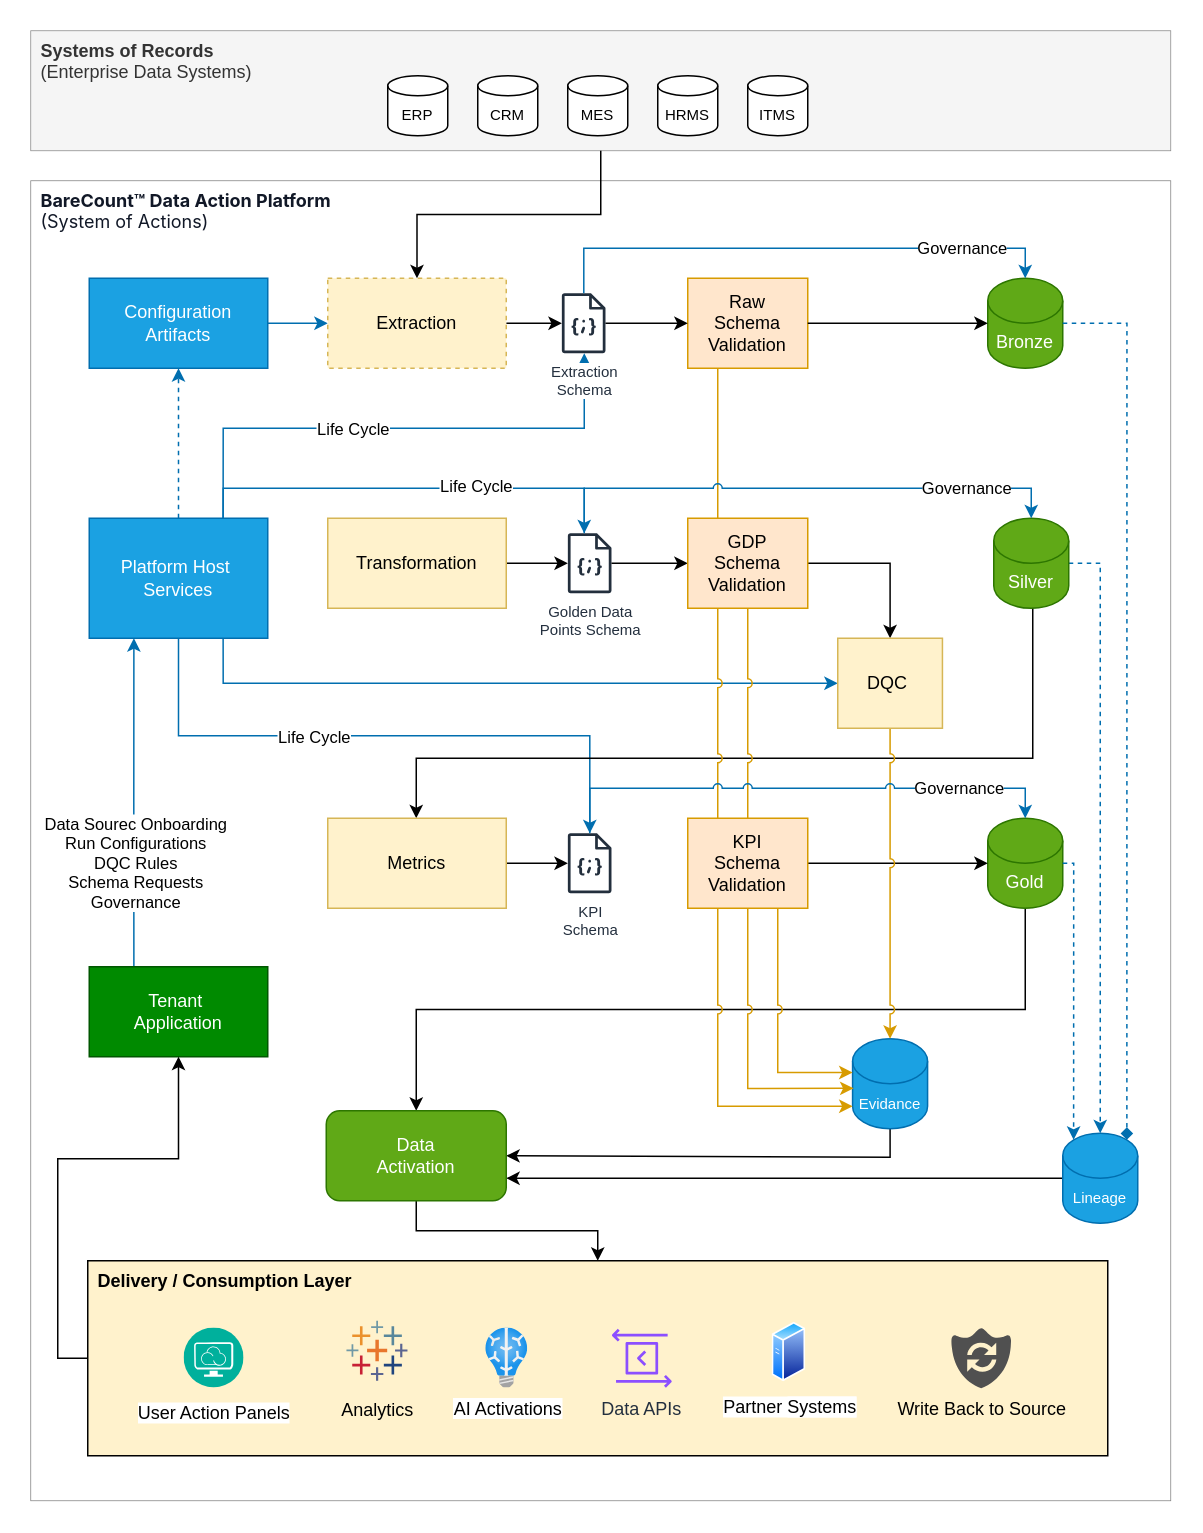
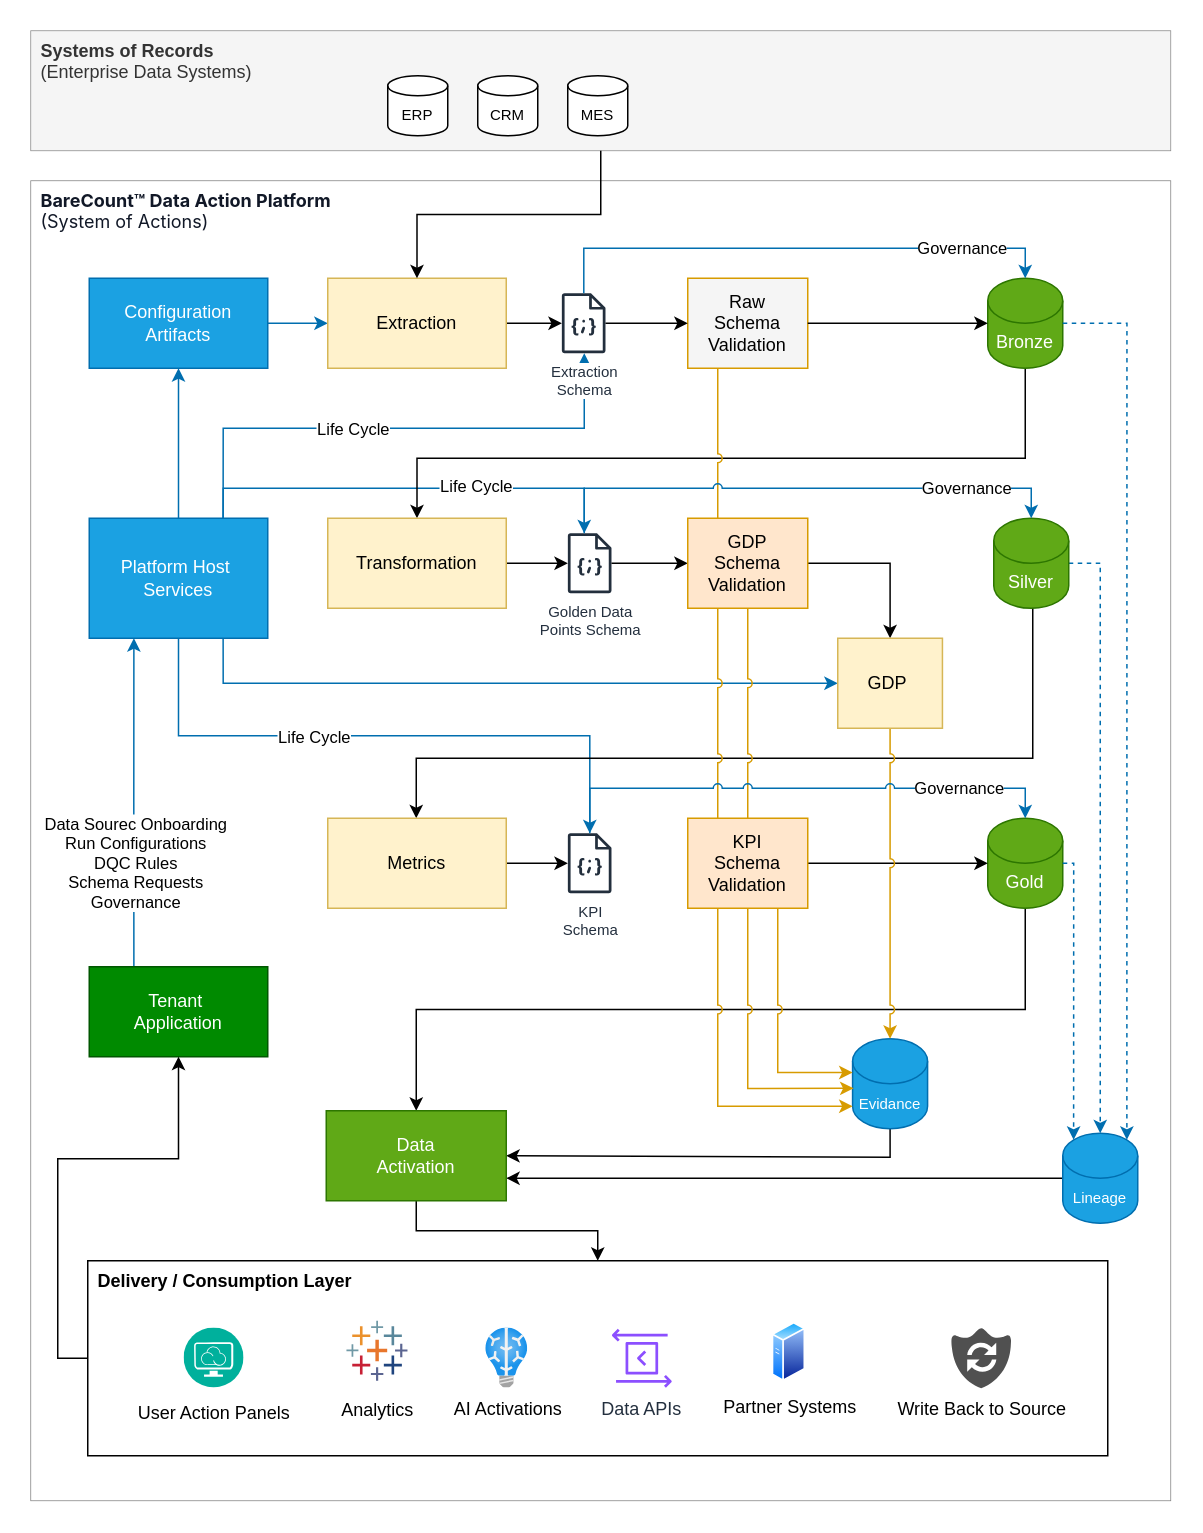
node "HRMS": removed
node "ITMS": removed
node "Extraction": style dashed -> solid
node "Raw Schema Validation": fillcolor #ffe6cc -> #f5f5f5
edge "Platform Host Services" -> "Configuration Artifacts": style dashed -> solid
edge "Bronze" -> "Transformation": added
node "DQC": label "DQC" -> "GDP"
edge "Bronze" -> "Lineage": arrowhead diamond -> classic
node "Data Activation": shape rounded rectangle -> rectangle
node "Delivery / Consumption Layer": fillcolor #fff2cc -> #ffffff
